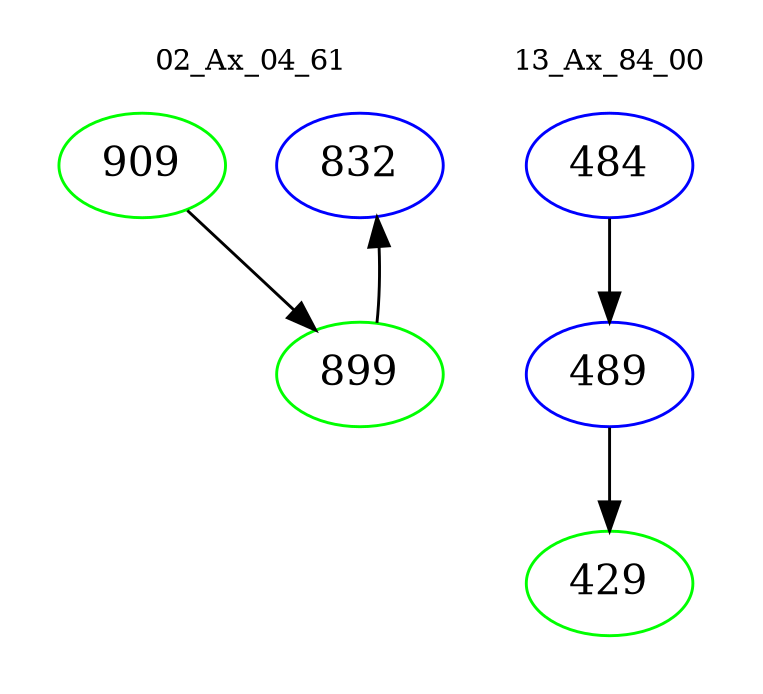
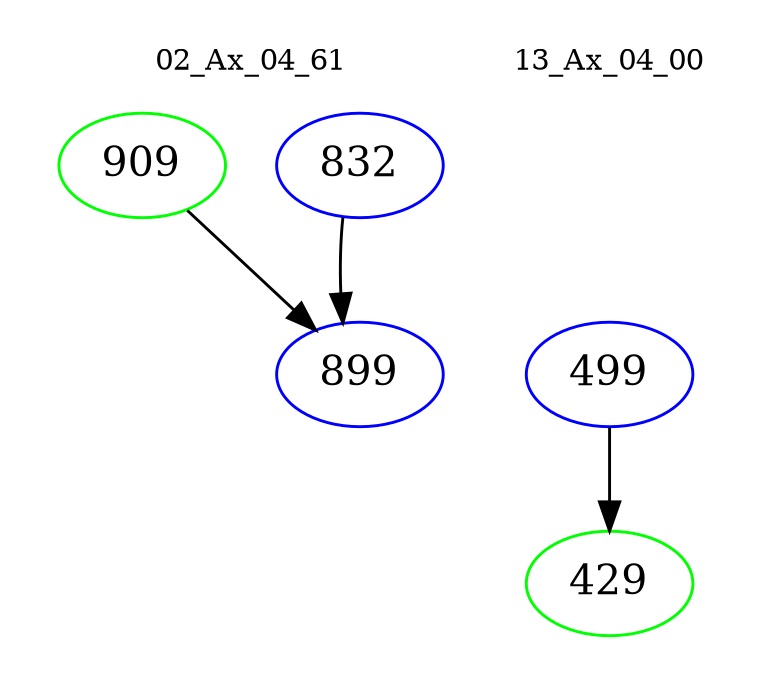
cluster "13_Ax_84_00": label "13_Ax_84_00" -> "13_Ax_04_00"
node "484": removed
edge "899" -> "832": reversed
node "899": color green -> blue
node "489": label "489" -> "499"
